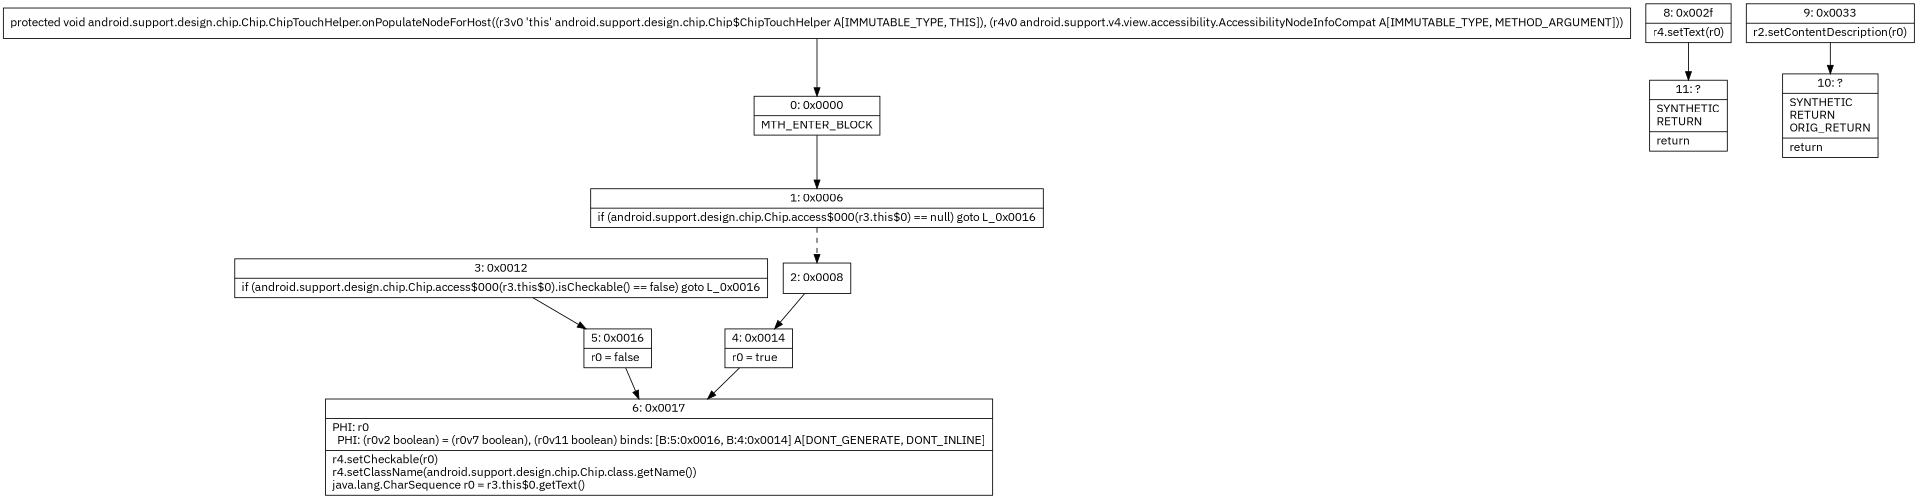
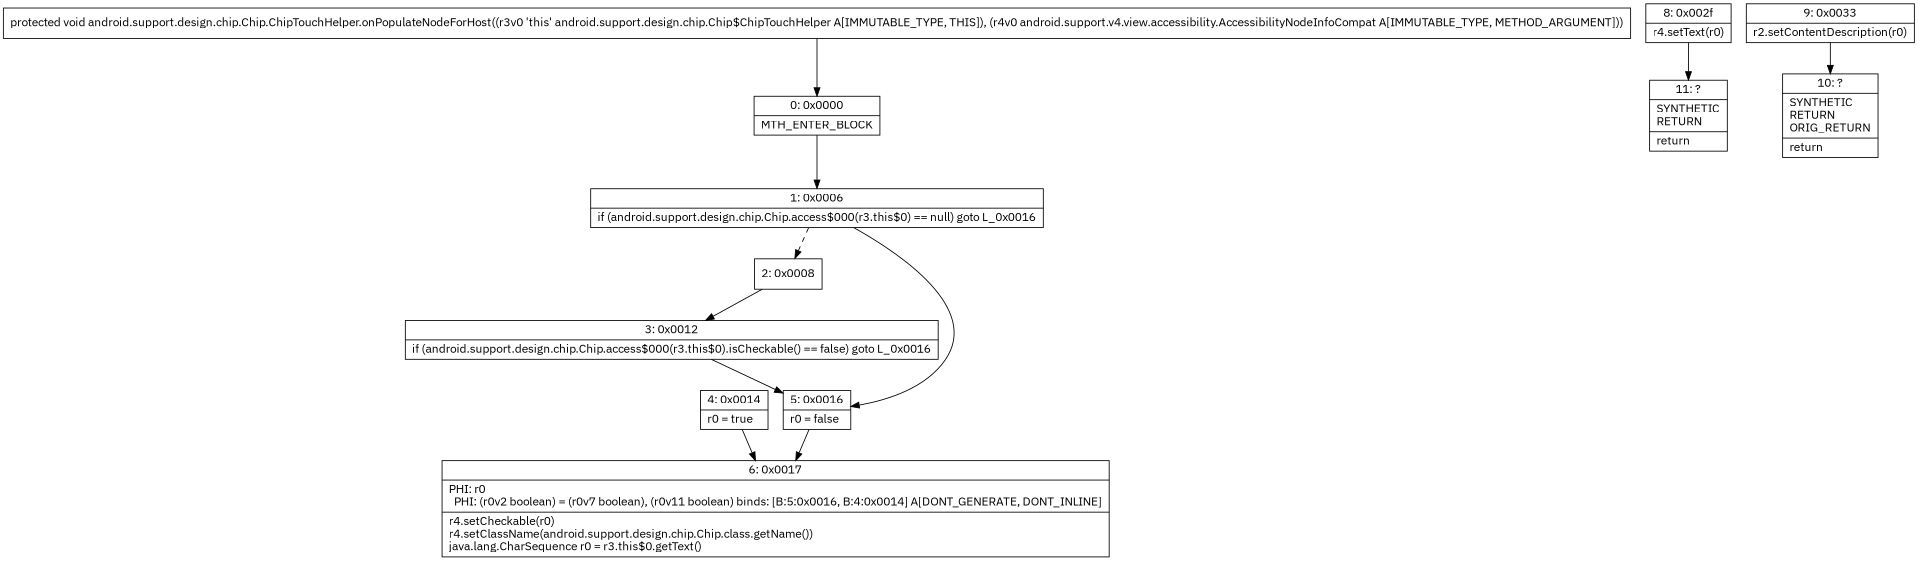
edge "2: 0x0008" -> "4: 0x0014": now "2: 0x0008" -> "3: 0x0012"
edge "1: 0x0006" -> "5: 0x0016": added
